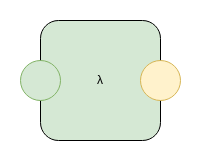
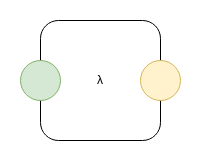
node "λ": fillcolor #d5e8d4 -> #ffffff
